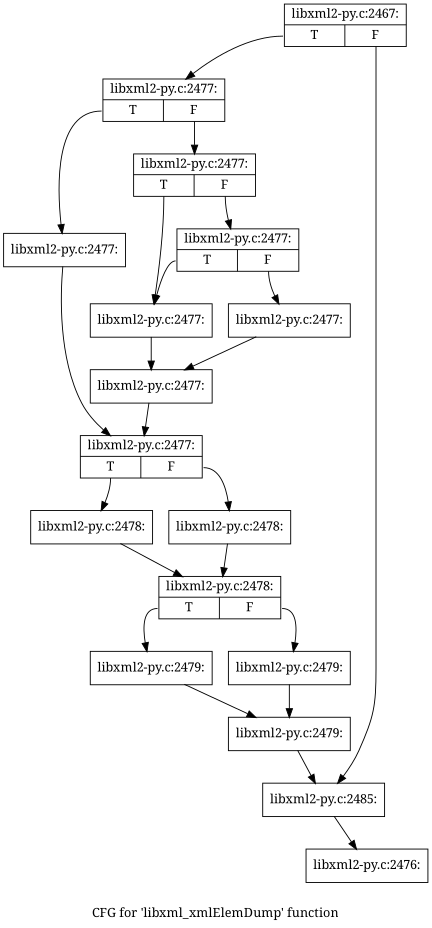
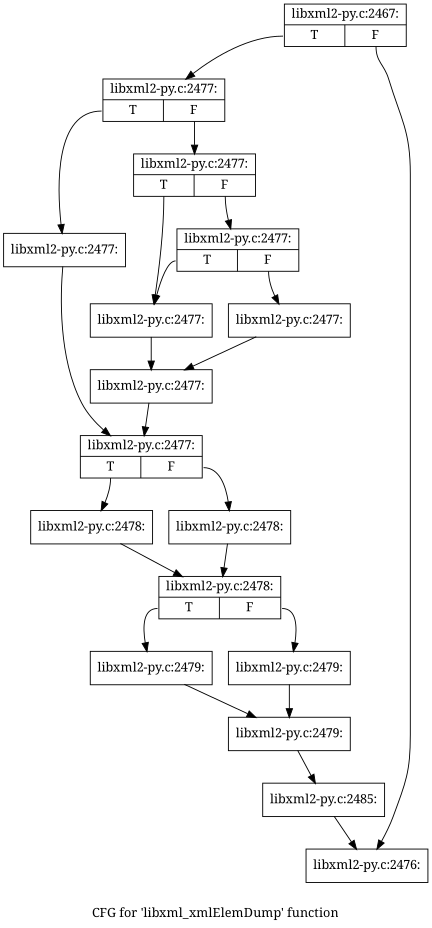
edge "libxml2-py.c:2467:" -> "libxml2-py.c:2485:": now "libxml2-py.c:2467:" -> "libxml2-py.c:2476:"
